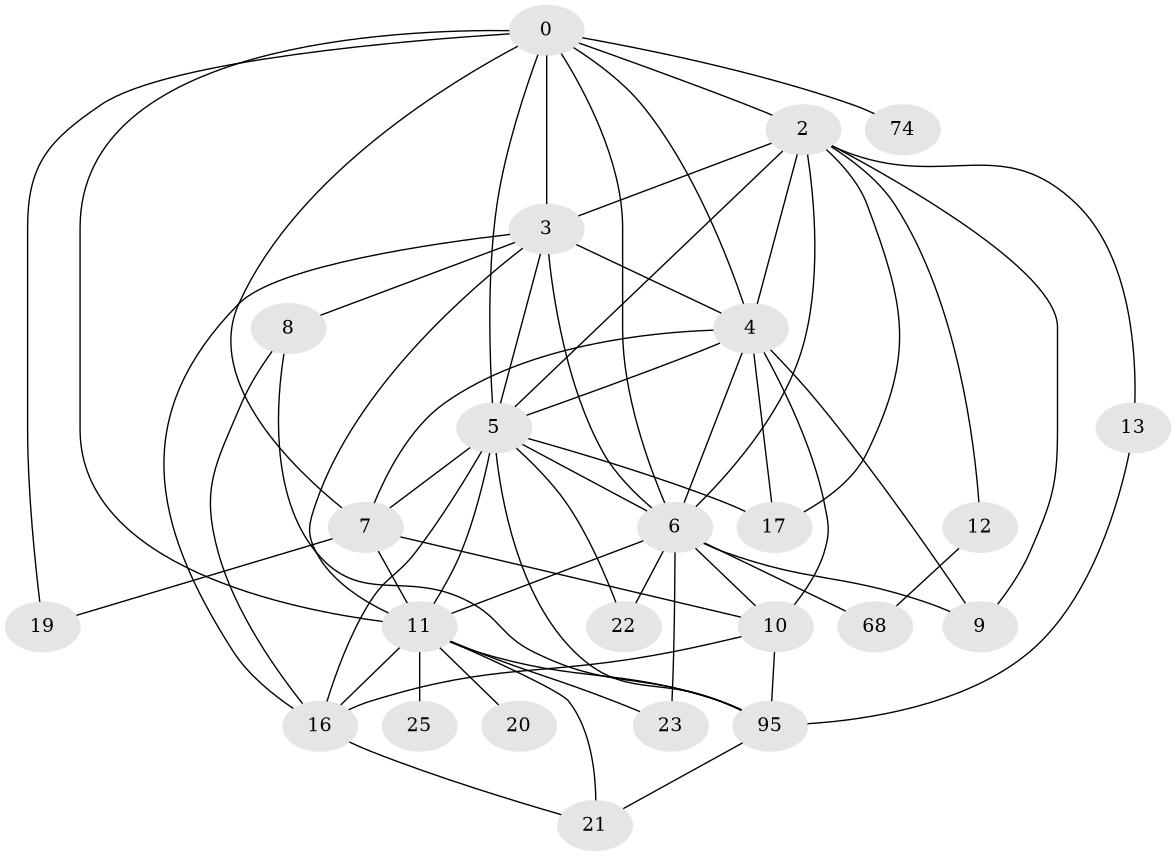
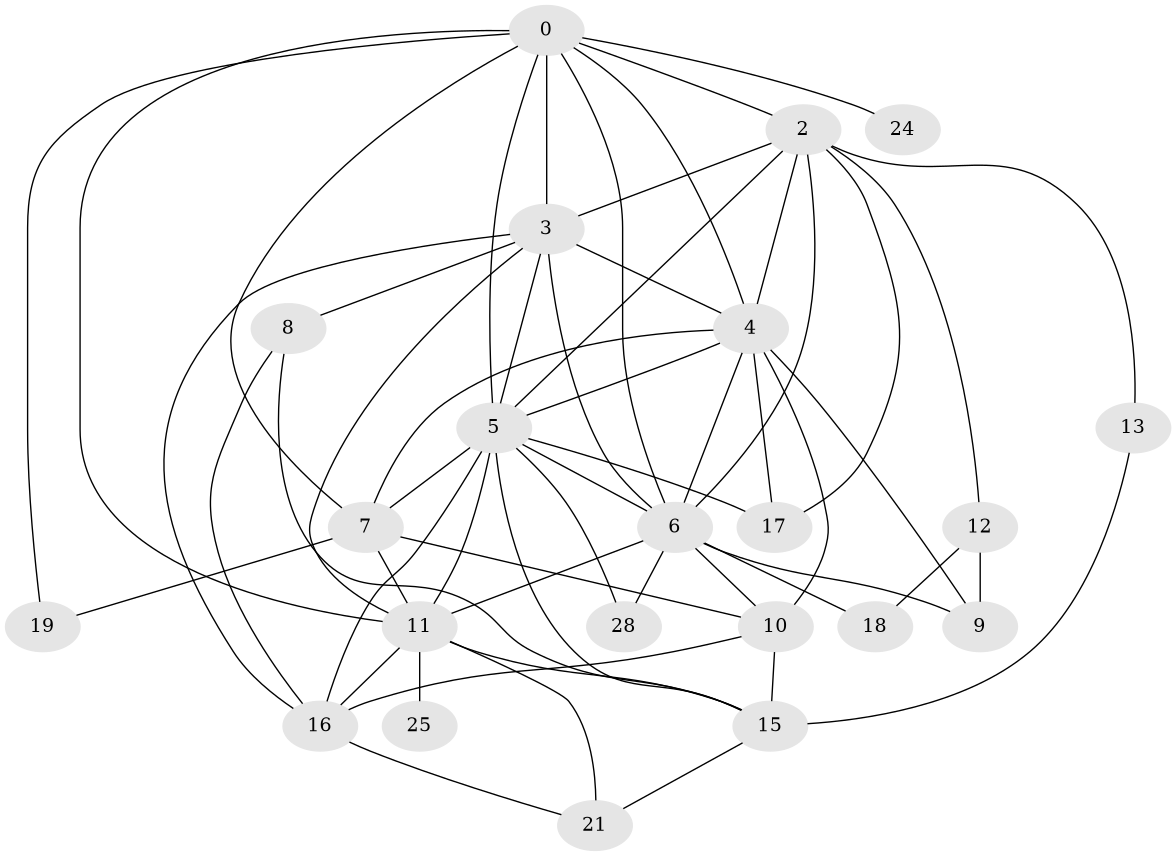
node "74": label "74" -> "24"
edge "2" -- "9": now "12" -- "9"
node "22": label "22" -> "28"
node "68": label "68" -> "18"
node "20": removed
node "23": removed
node "95": label "95" -> "15"
